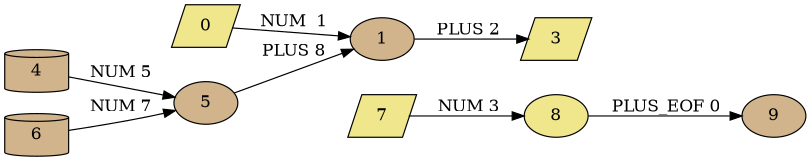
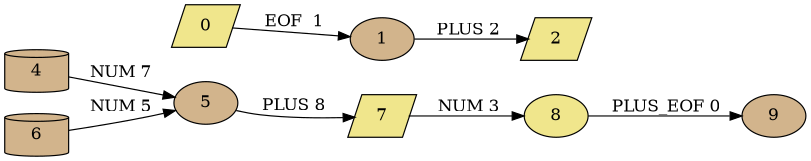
edge "0" -> "1": label "NUM  1" -> "EOF  1"
node "3": label "3" -> "2"
edge "4" -> "5": label "NUM 5" -> "NUM 7"
edge "5" -> "1": now "5" -> "7"
edge "6" -> "5": label "NUM 7" -> "NUM 5"
